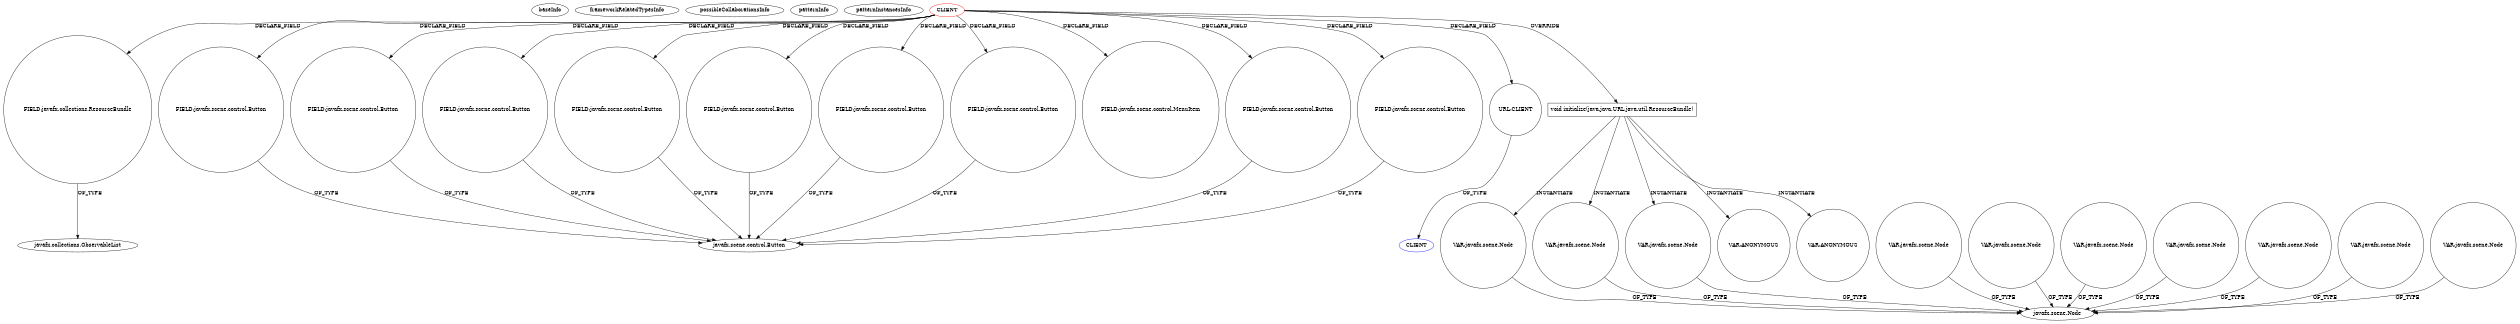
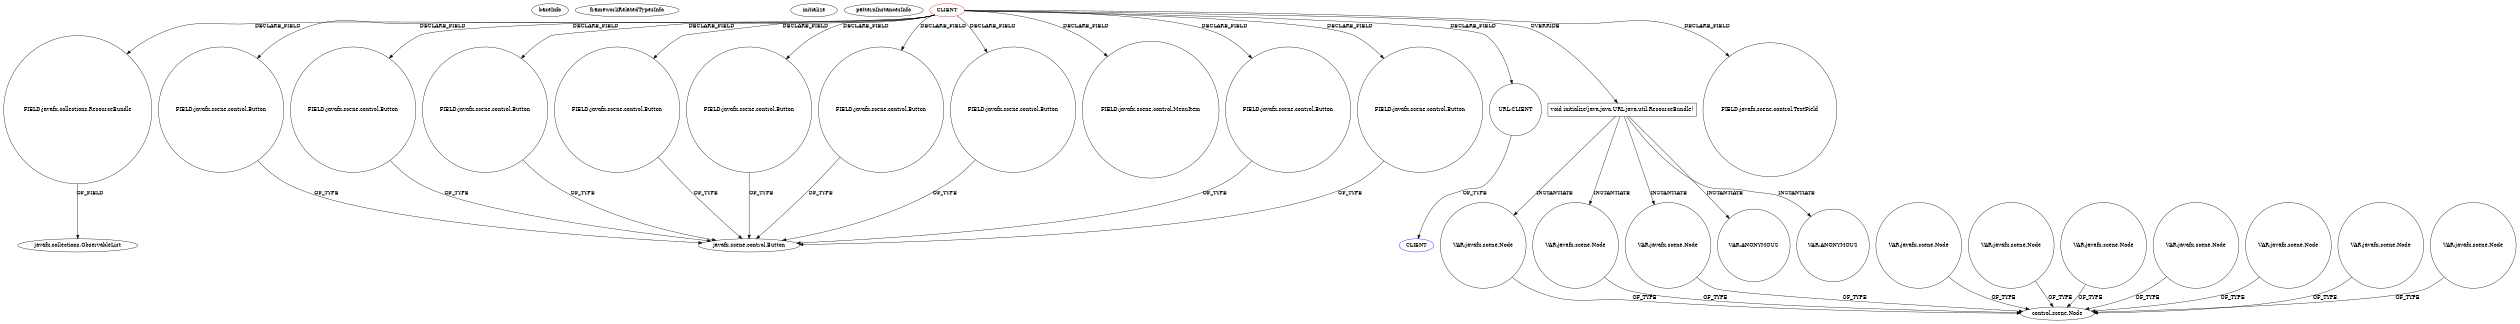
node "possibleCollaborationsInfo": removed
node "patternInfo": label "patternInfo" -> "initialize"
node "FIELD:javafx.scene.control.TextField": added
edge "FIELD:javafx.collections.ResourceBundle" -> "javafx.collections.ObservableList": label "OF_TYPE" -> "OF_FIELD"
node "javafx.scene.Node": label "javafx.scene.Node" -> "control.scene.Node"
